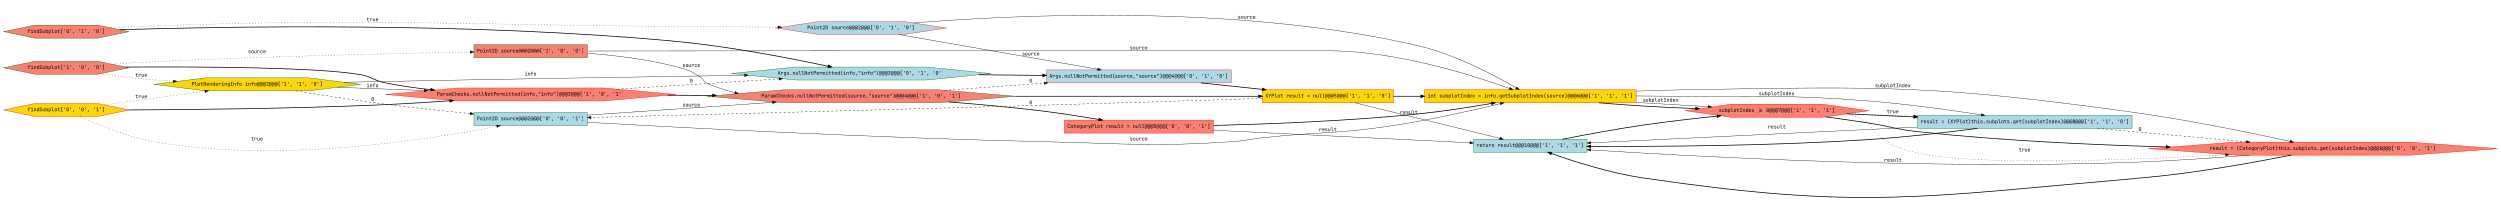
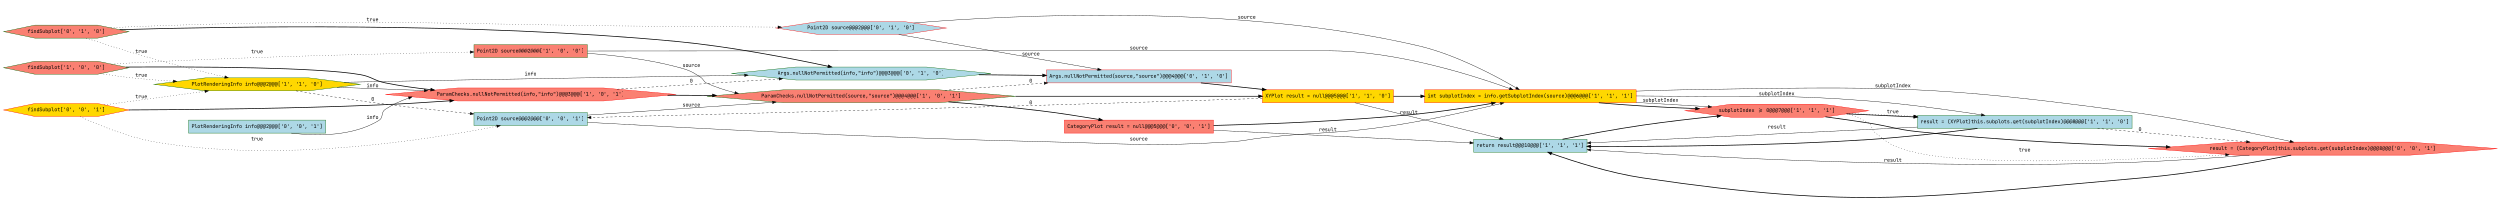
edge "findSubplot['1', '0', '0']" -> "Point2D source@@@2@@@['1', '0', '0']": label "source" -> "true"
edge "findSubplot['0', '1', '0']" -> "PlotRenderingInfo info@@@2@@@['1', '1', '0']": added, label "true"
node "PlotRenderingInfo info@@@2@@@['0', '0', '1']": added
